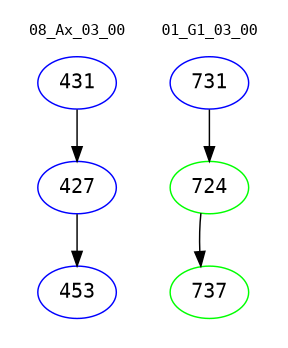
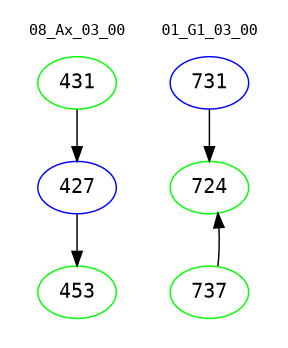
node "431": color blue -> green
edge "724" -> "737": reversed
node "453": color blue -> green
